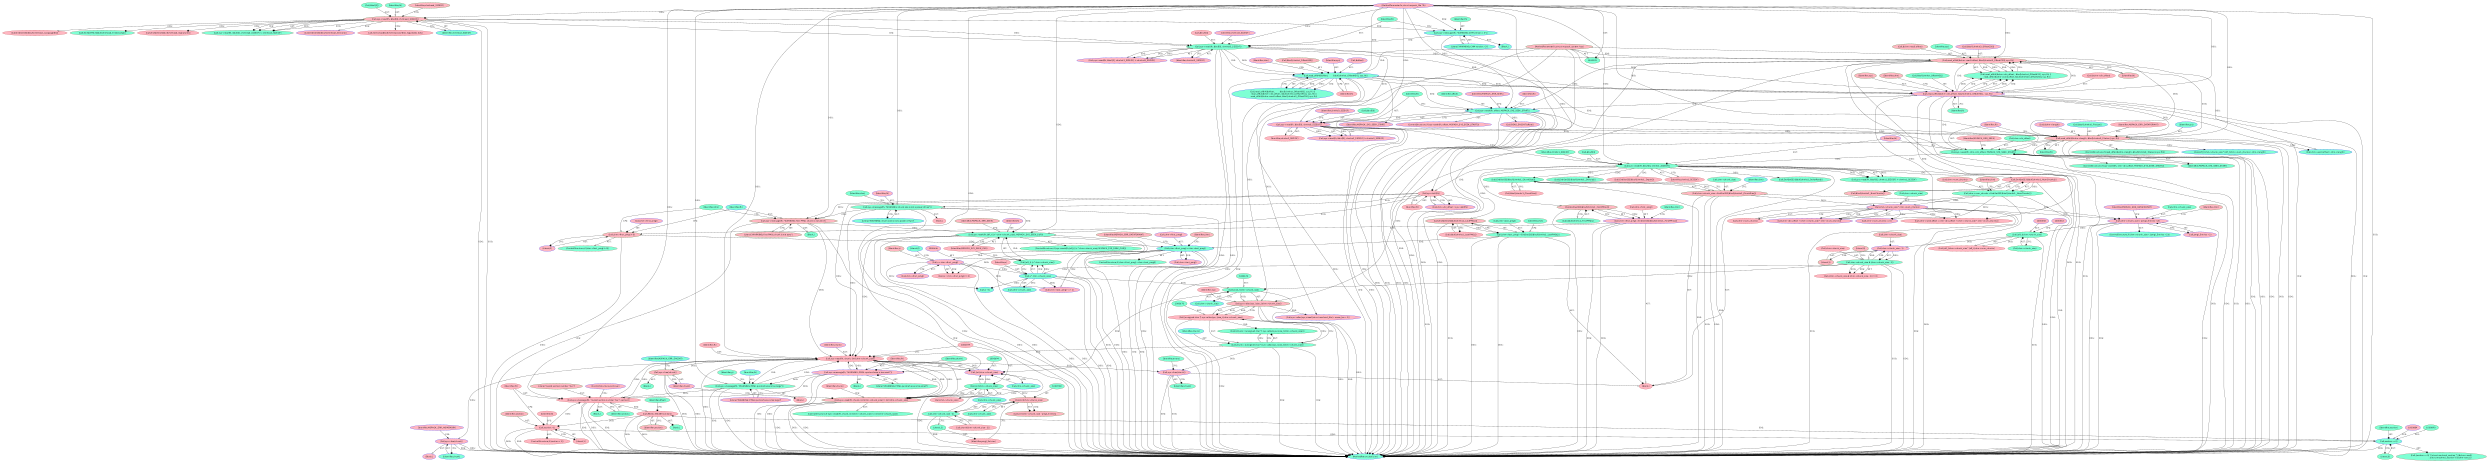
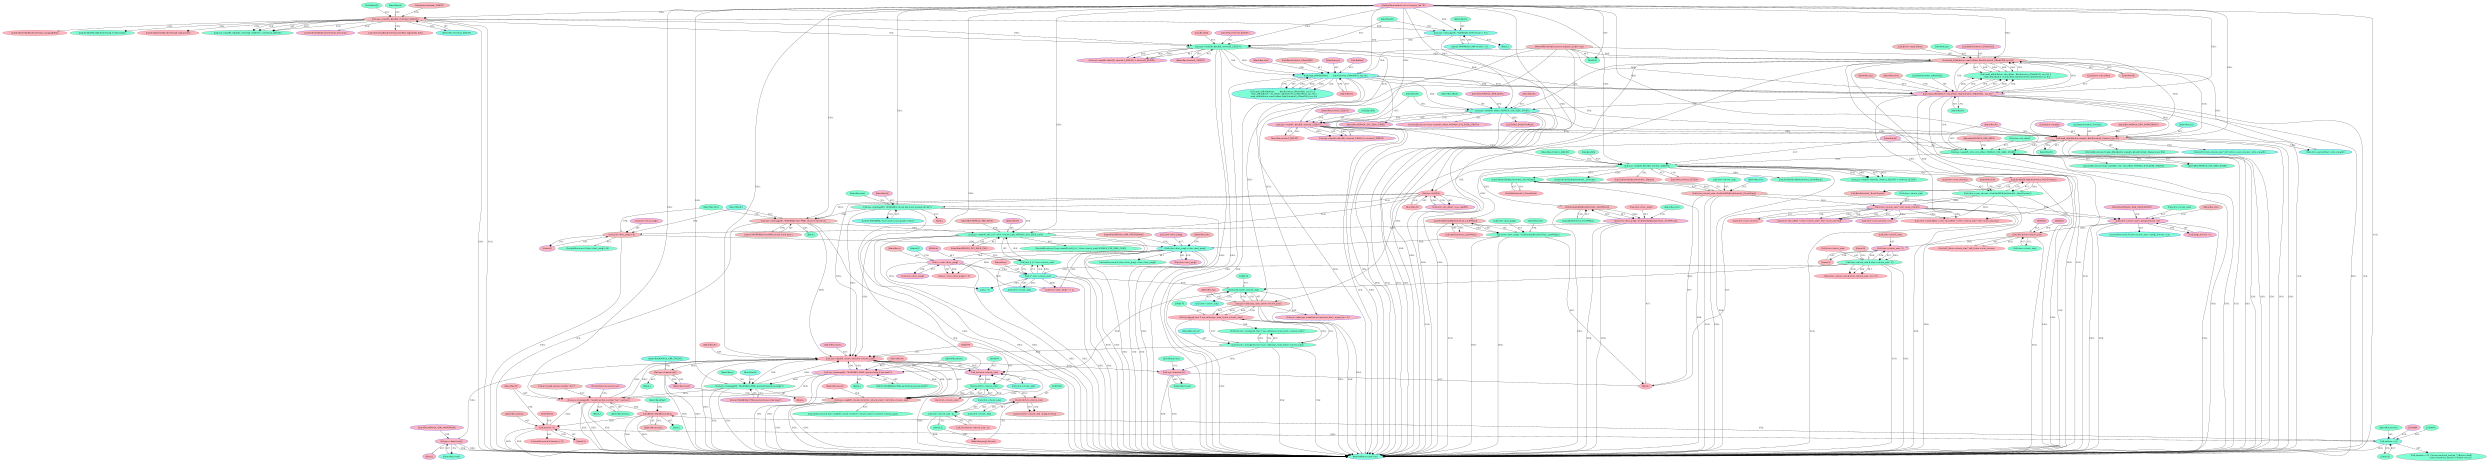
edge "(Call,EndGetI32(&buf[chmhs1_LastPMGL]))" -> "(Call,&buf[chmhs1_LastPMGL])": arrowhead box -> normal
node "(Call,(off_t)chm->chunk_size)": fillcolor aquamarine -> lightpink
edge "(Call,sys->alloc(sys, (size_t)chm->chunk_size))" -> "(Call,(size_t)chm->chunk_size)": added, label "CFG:"
